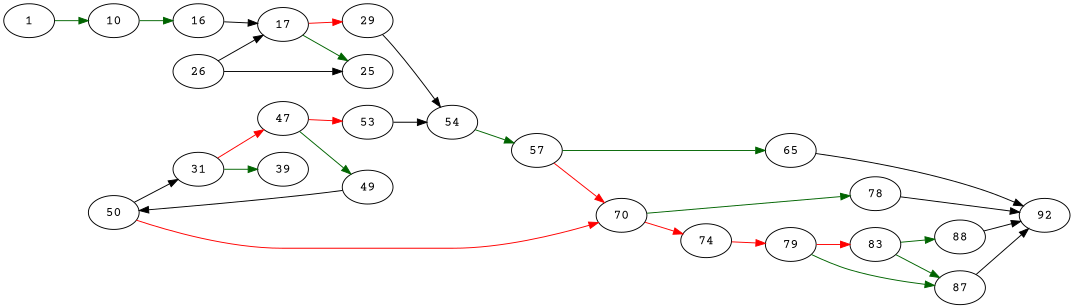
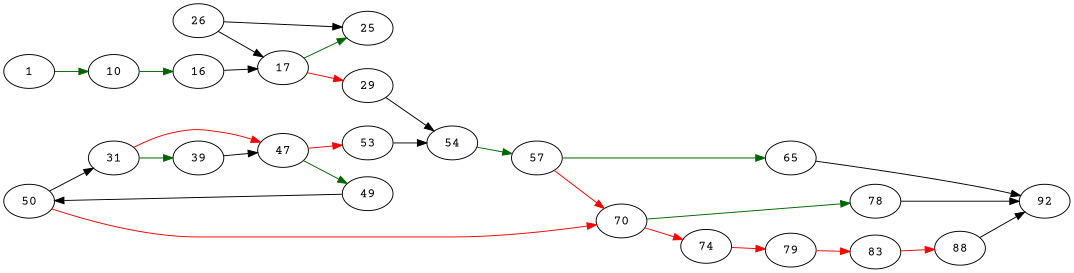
edge "39" -> "47": added
edge "83" -> "88": color darkgreen -> red
node "87": removed
